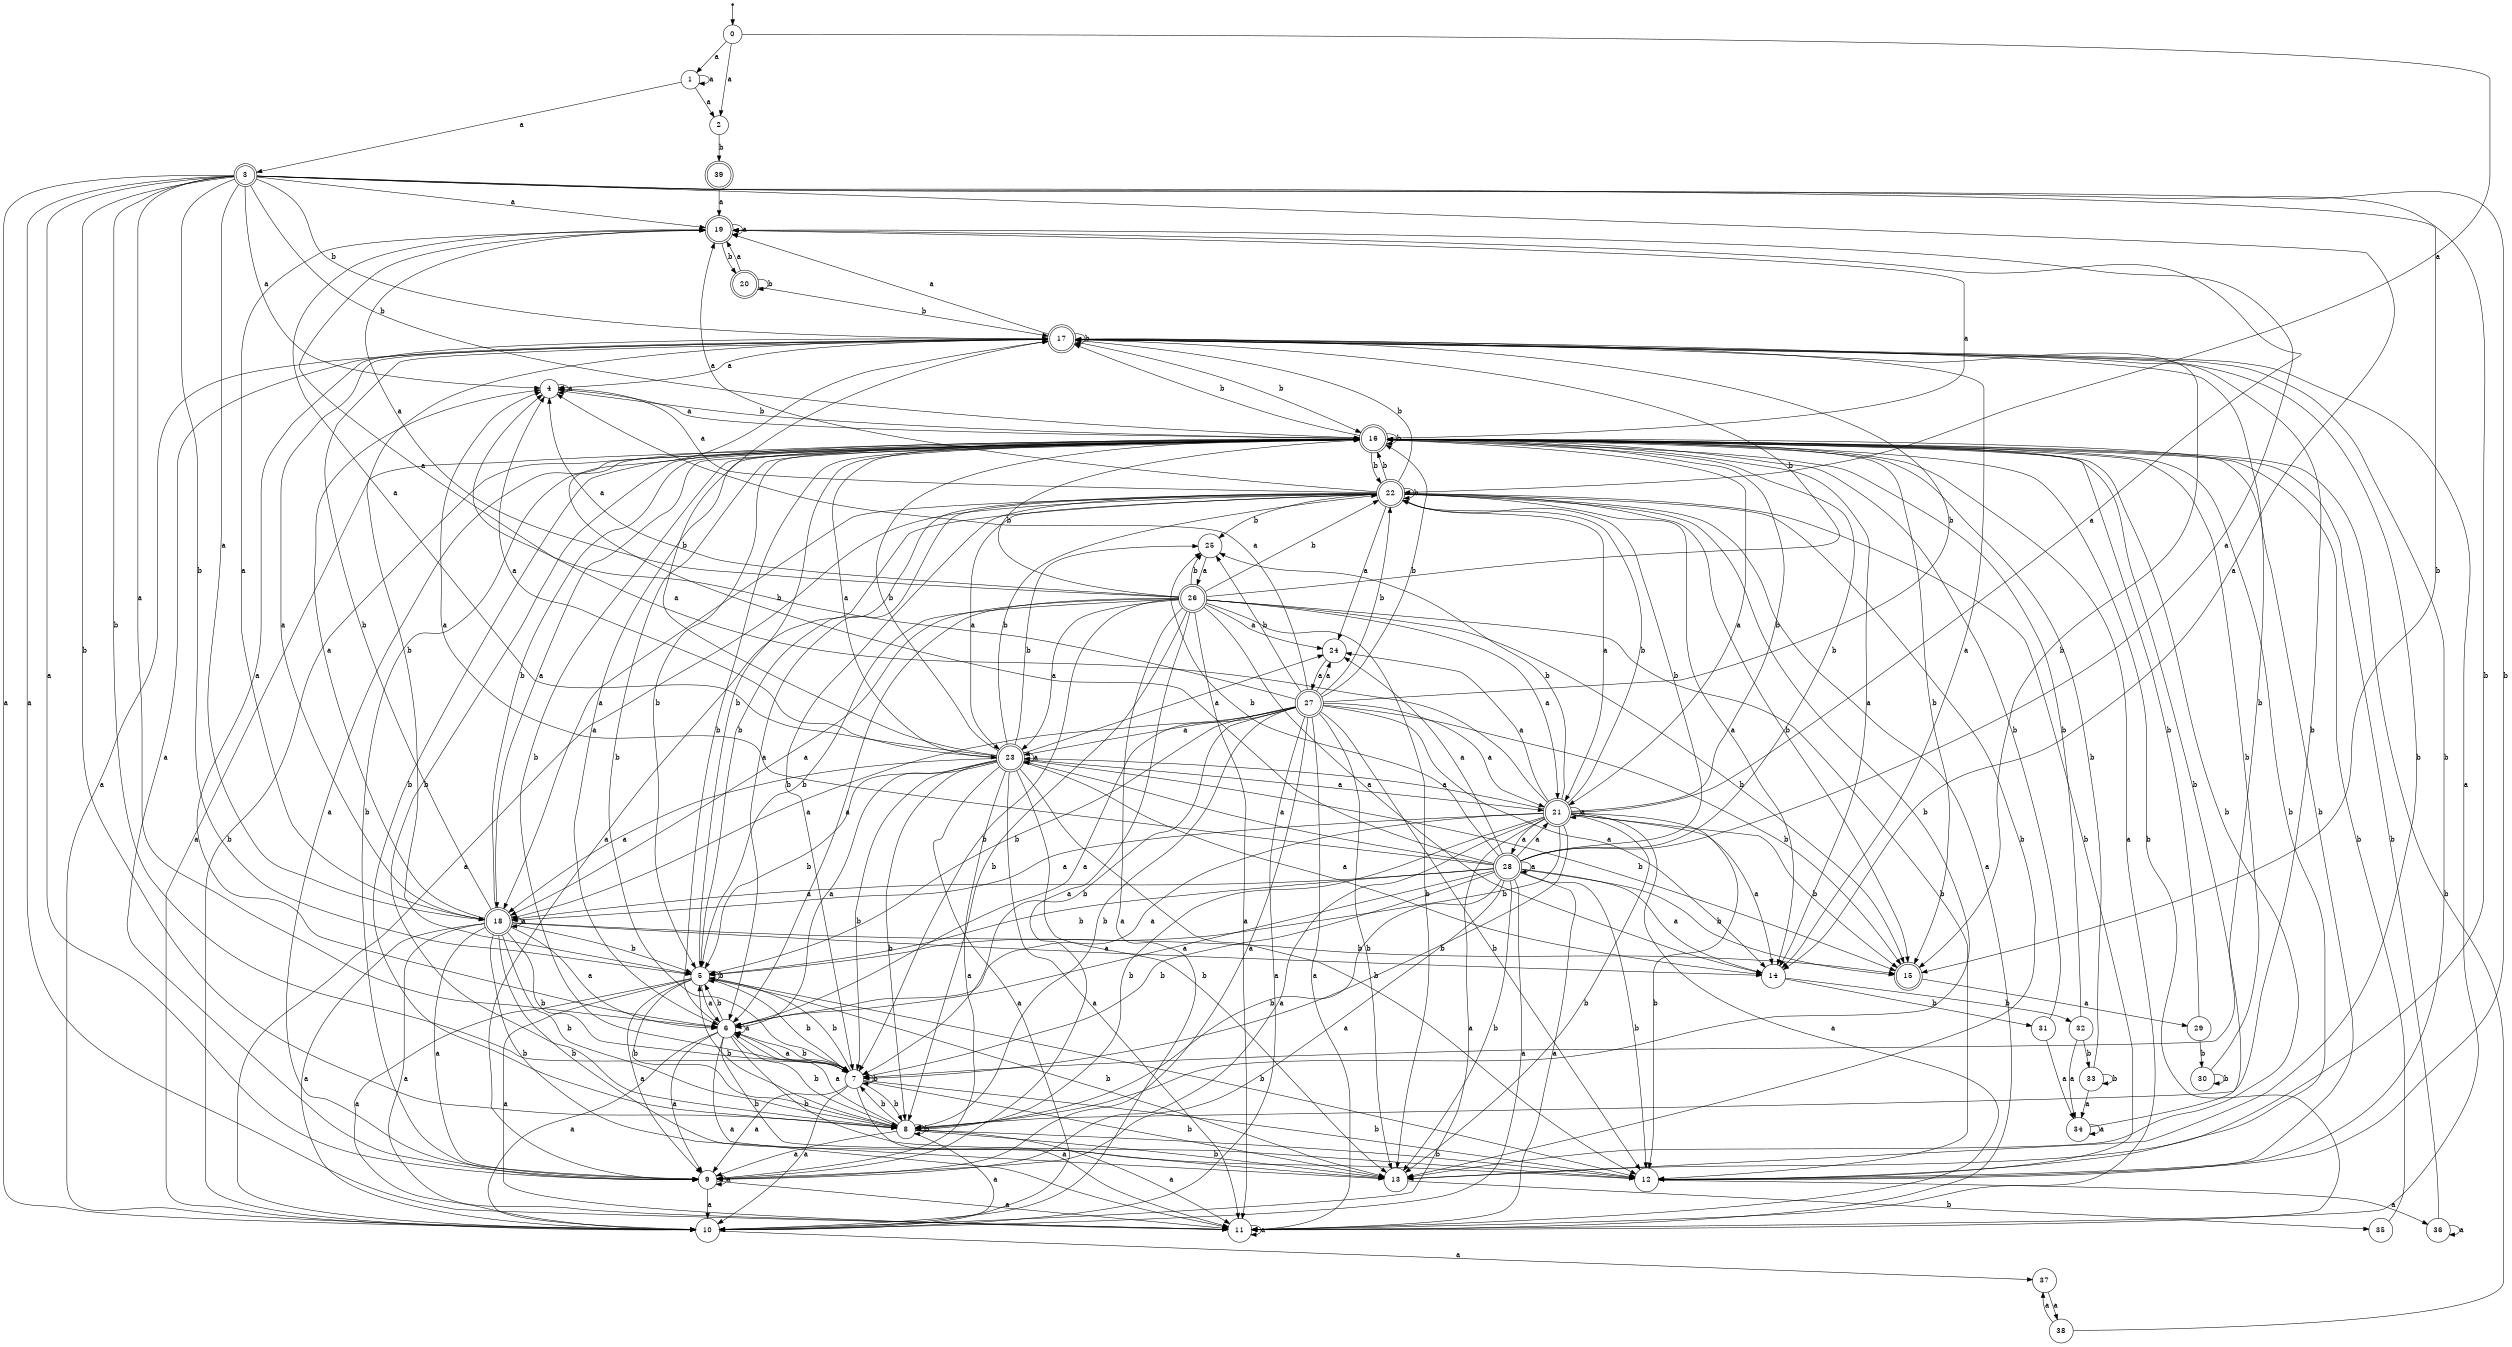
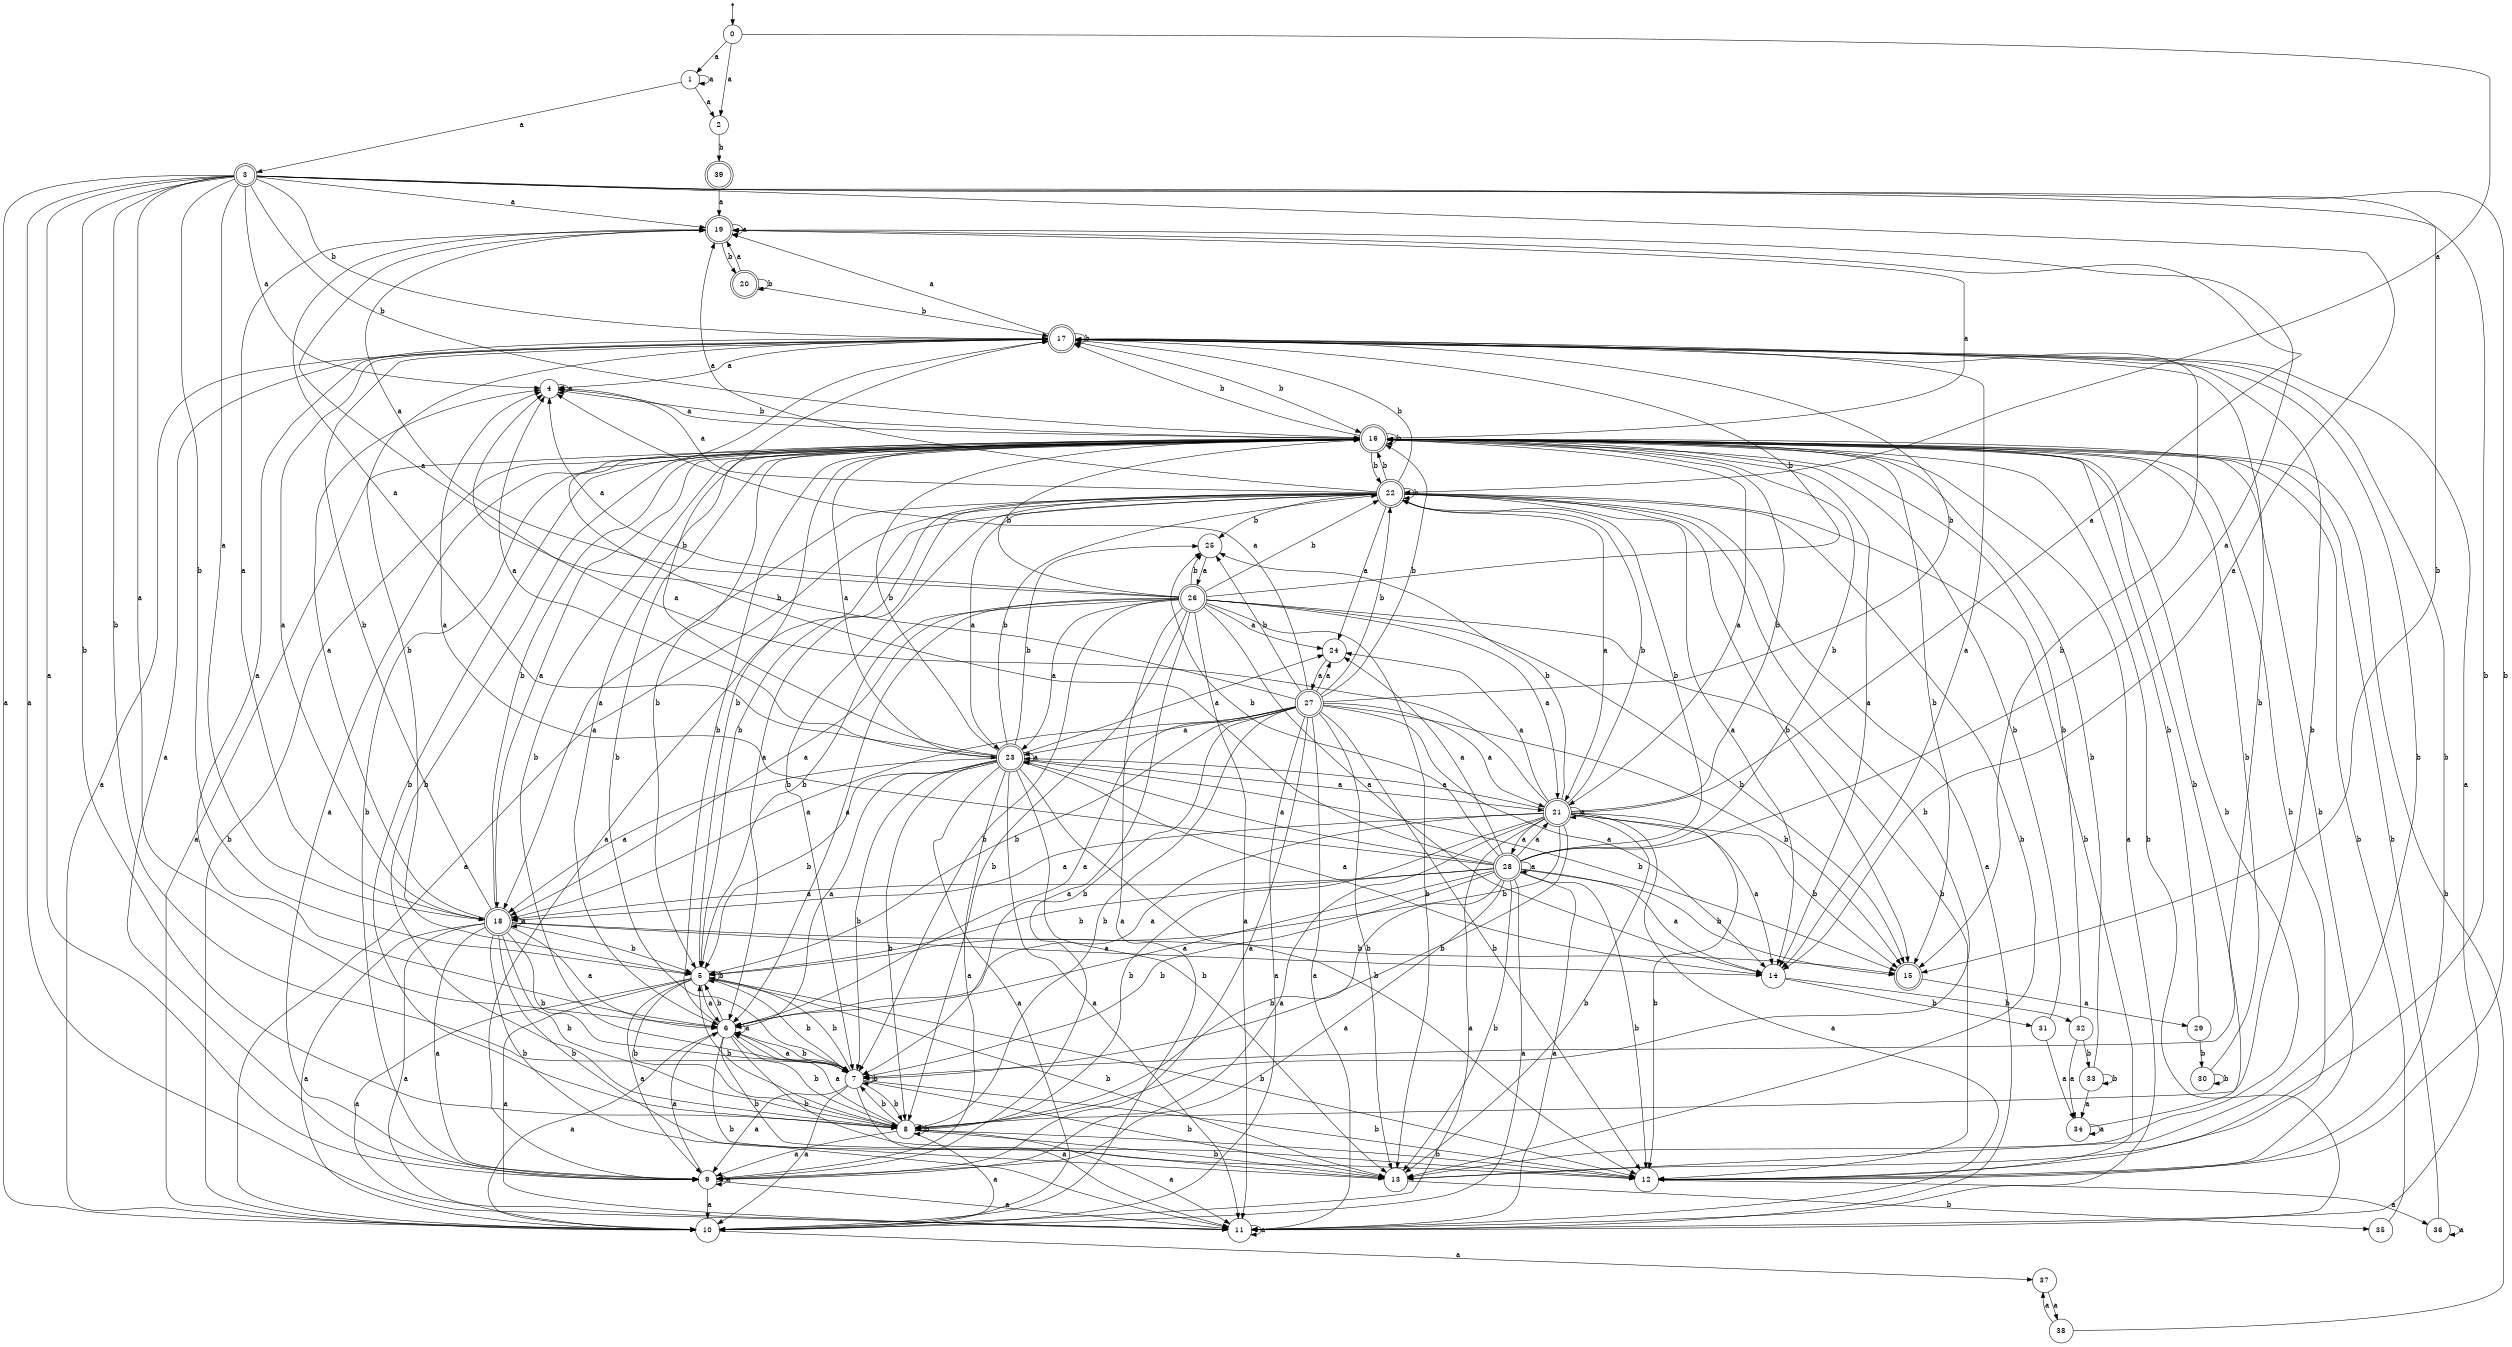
edge "6" -> "9": reversed
edge "6" -> "11": label "a" -> "b"
